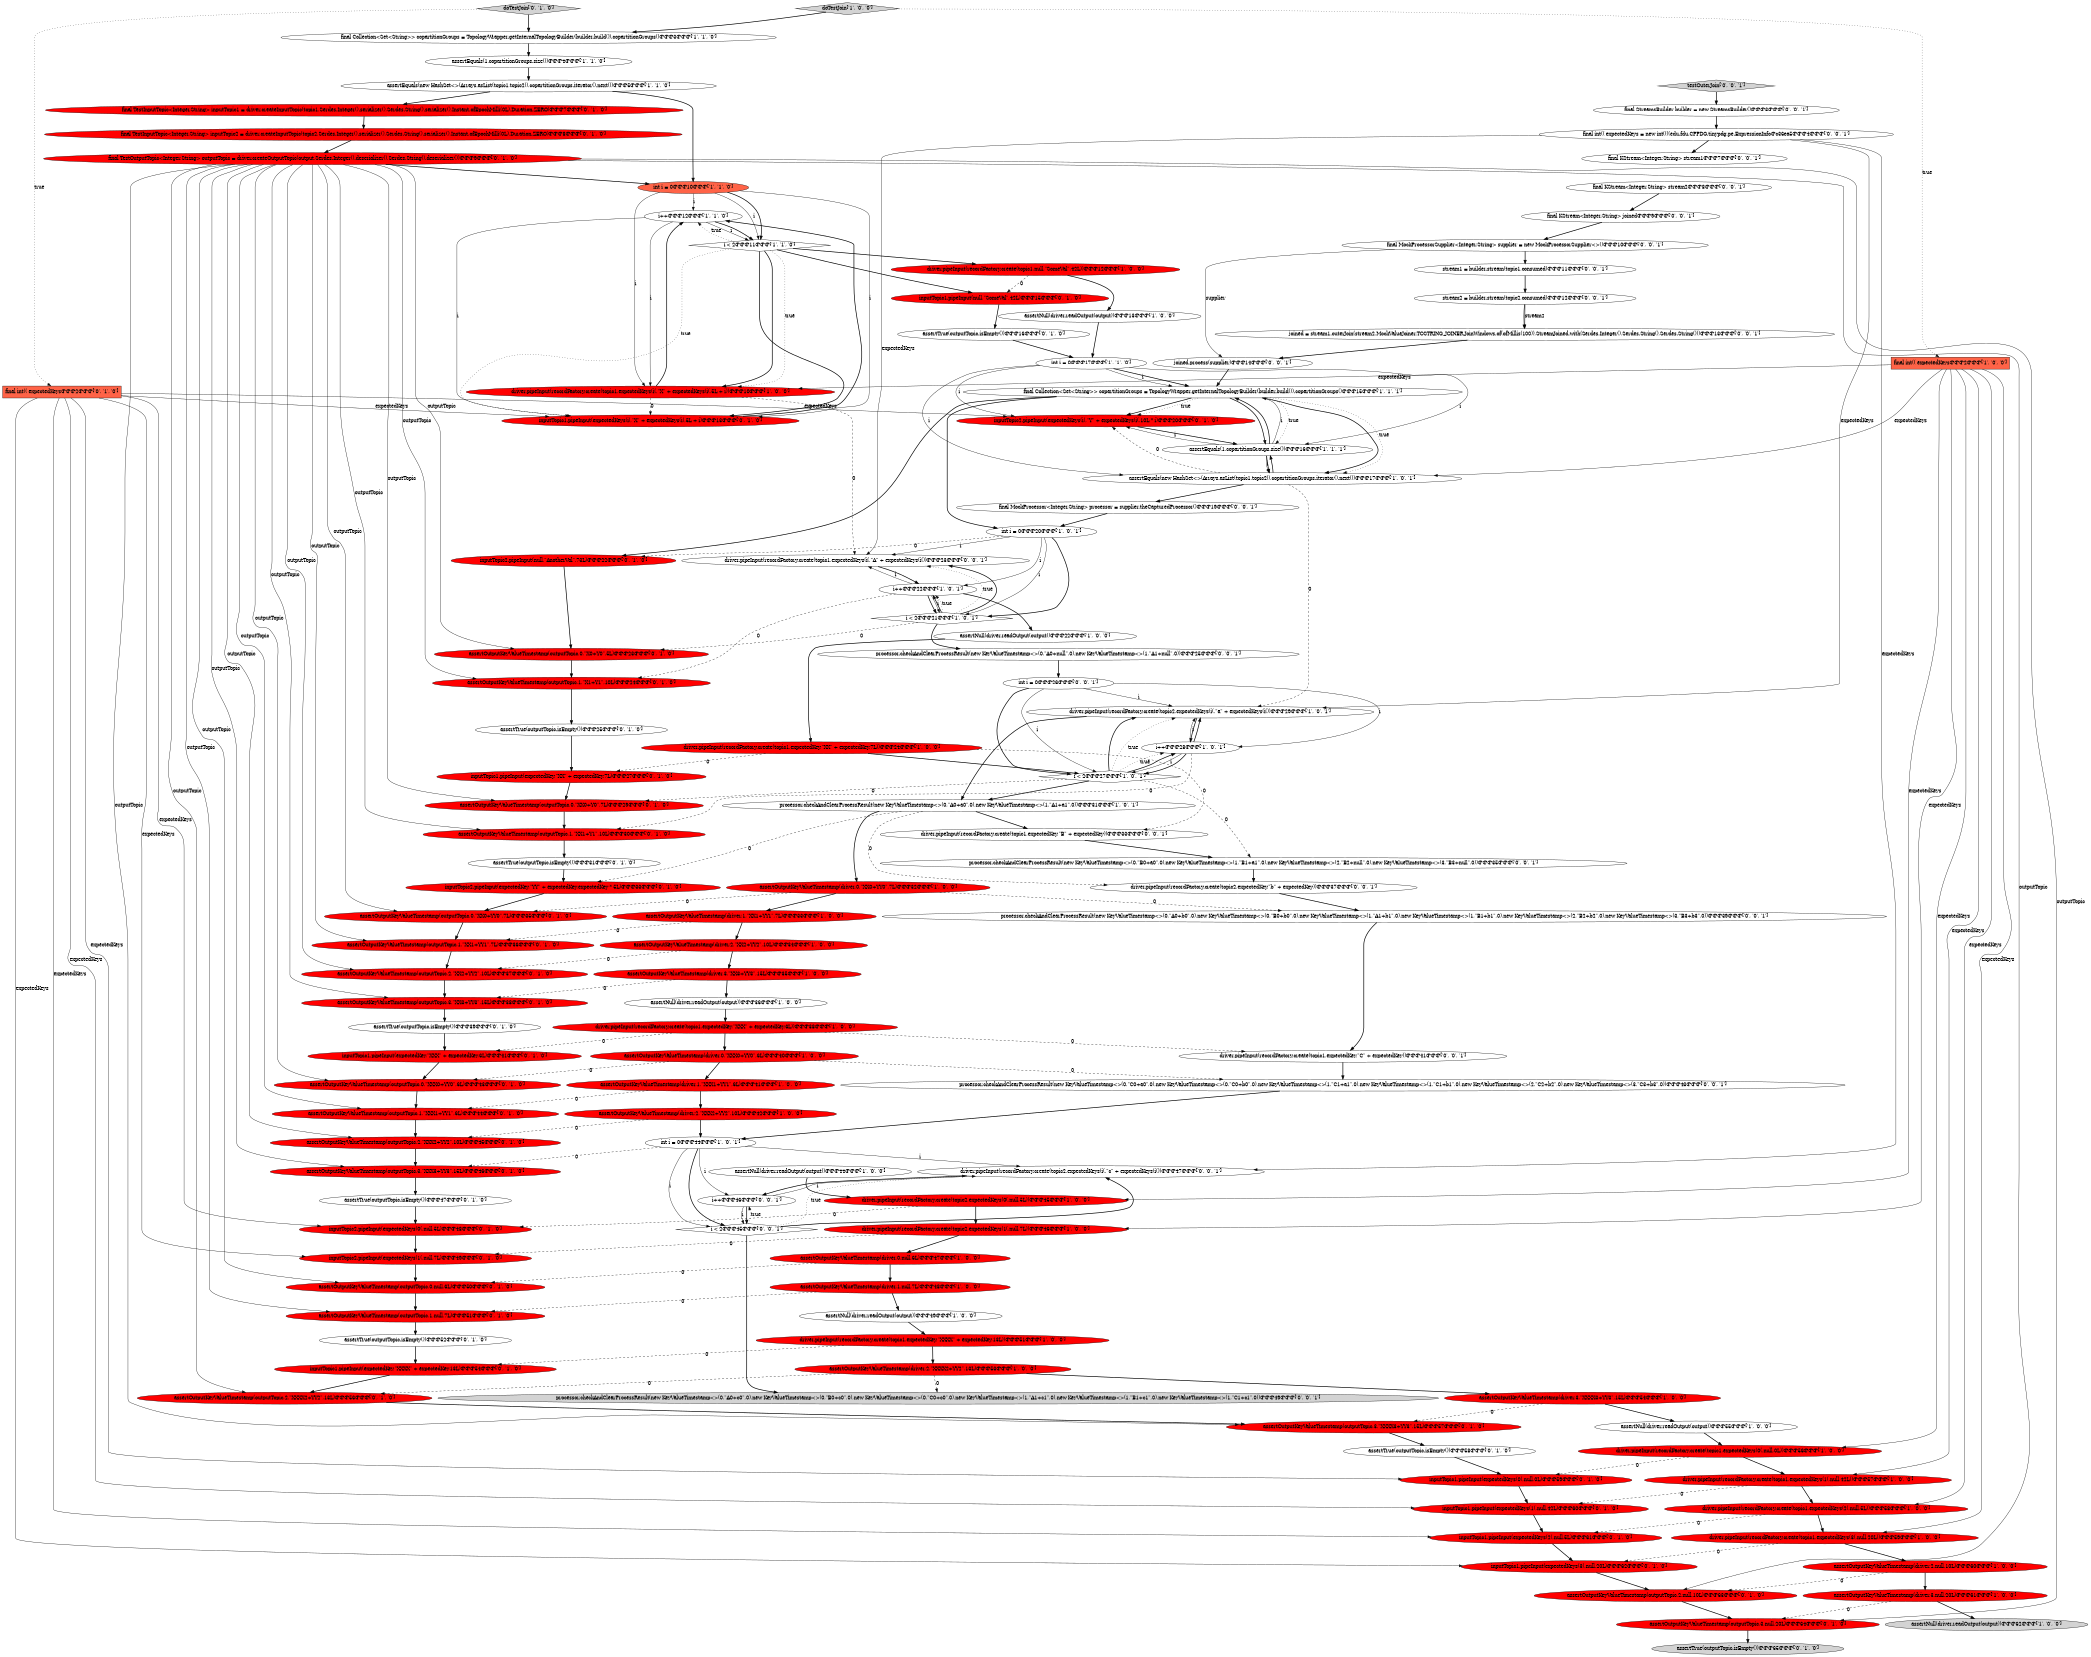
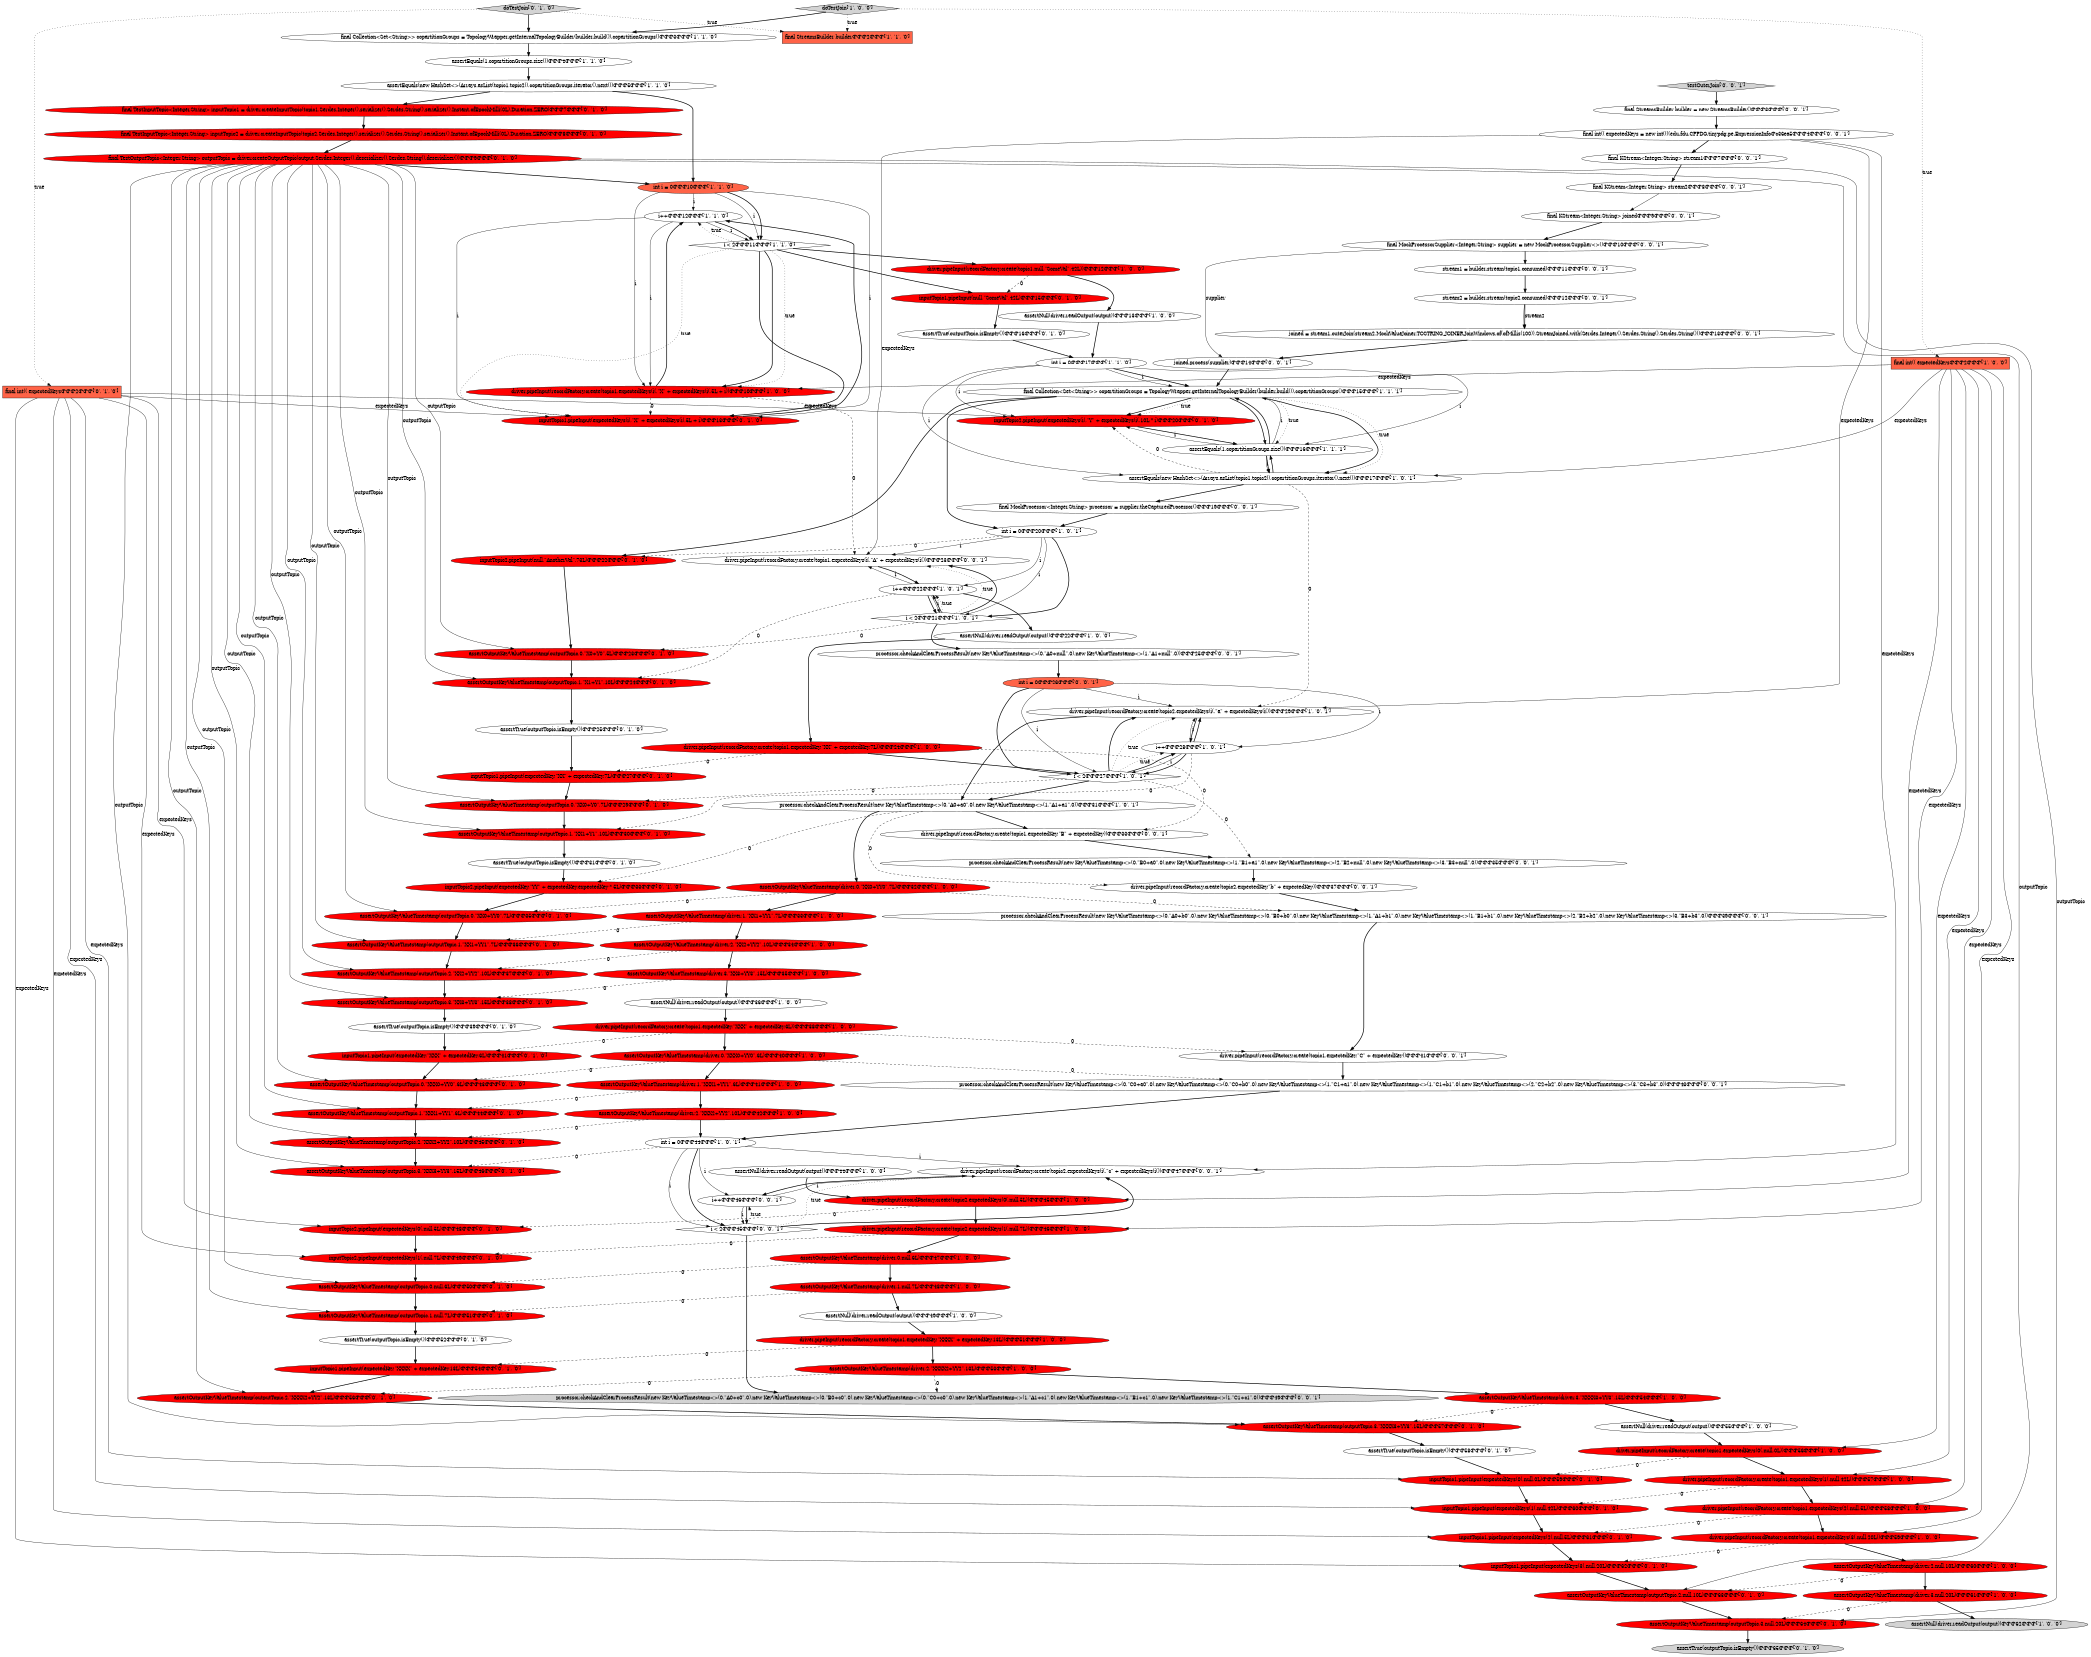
node "final StreamsBuilder builder@@@2@@@['1', '1', '0']": added
edge "final KStream<Integer,String> stream1@@@7@@@['0', '0', '1']" -> "final KStream<Integer,String> stream2@@@8@@@['0', '0', '1']": added
edge "final KStream<Integer,String> stream2@@@8@@@['0', '0', '1']" -> "final KStream<Integer,String> joined@@@9@@@['0', '0', '1']": style bold -> solid
node "int i = 0@@@26@@@['0', '0', '1']": fillcolor white -> tomato
node "assertTrue(outputTopic.isEmpty())@@@47@@@['0', '1', '0']": removed
